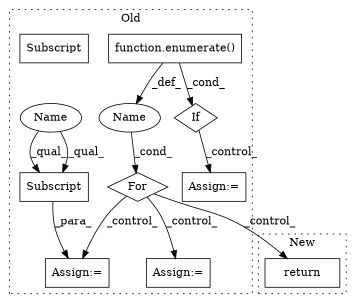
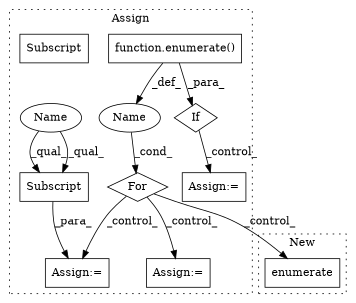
cluster "Old": label "Old" -> "Assign"
edge "function.enumerate()" -> "If": label "_cond_" -> "_para_"
node "return": label "return" -> "enumerate"
